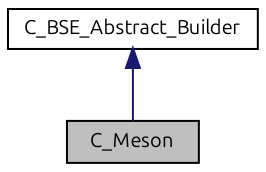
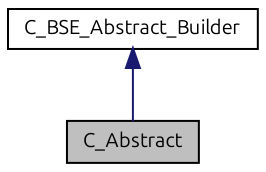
node "C_Meson": label "C_Meson" -> "C_Abstract"
